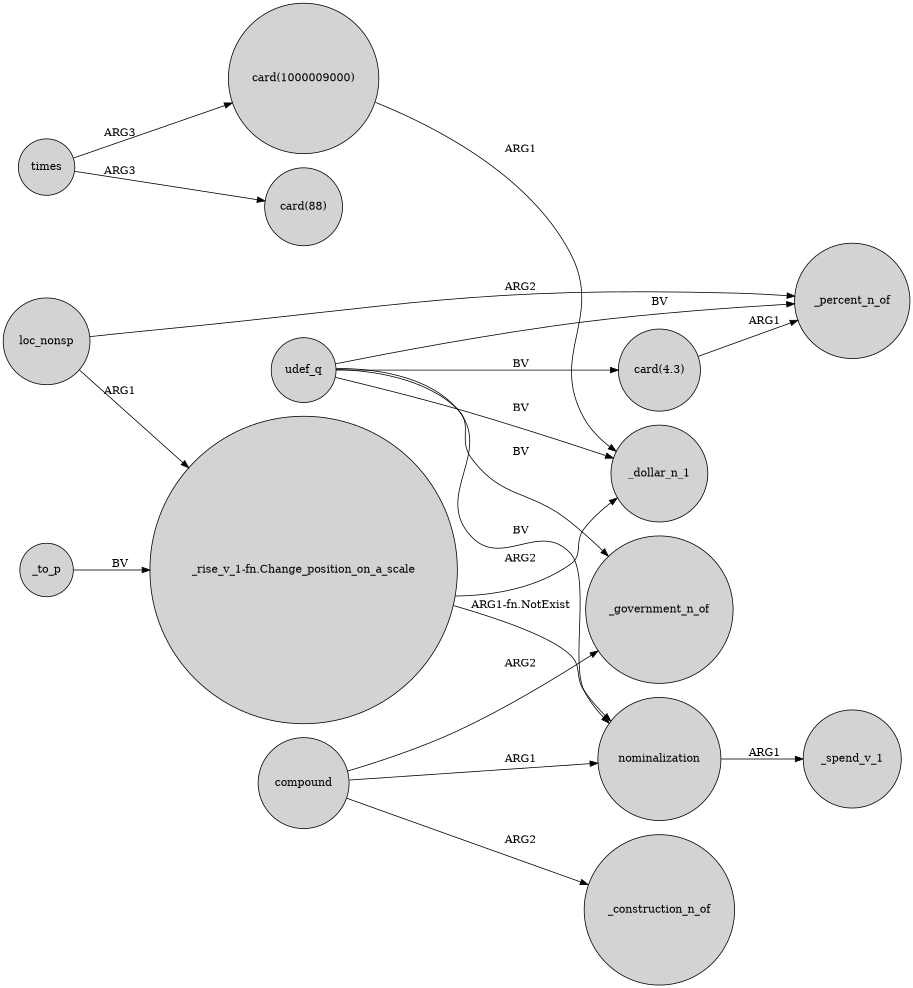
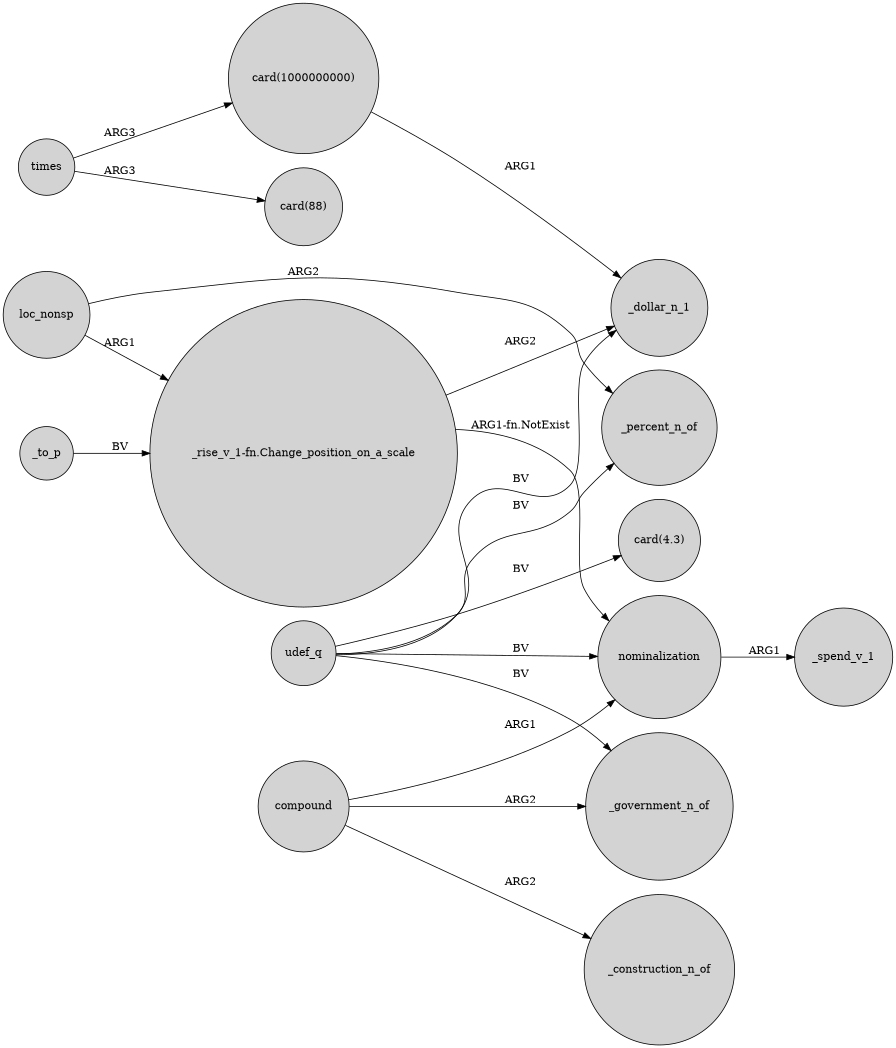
node "card(1000009000)": label "card(1000009000)" -> "card(1000000000)"
edge "card(4.3)" -> "_percent_n_of": removed, label "ARG1"
